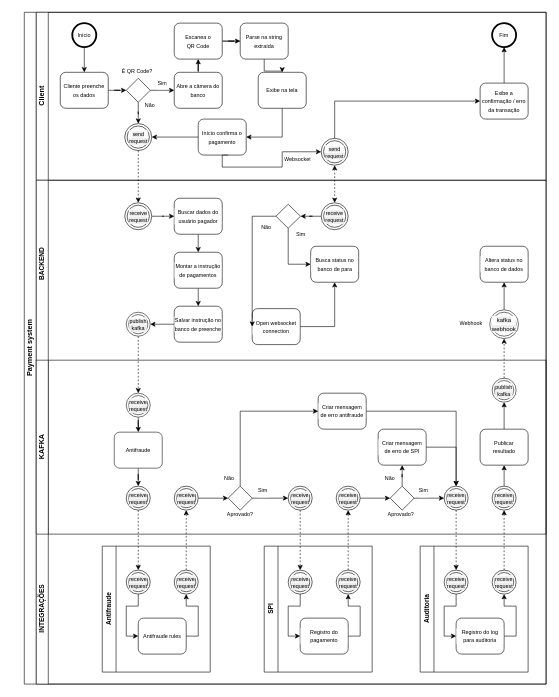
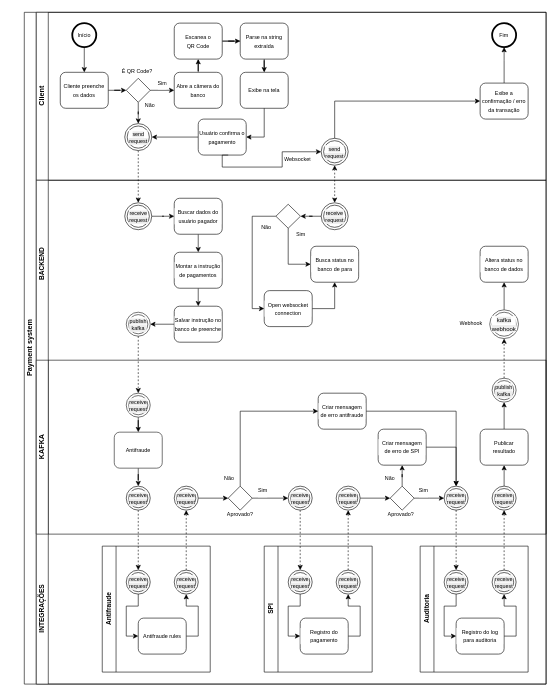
node "Exibe na tela": moved (282, 90) -> (264, 90)
node "Início confirma o pagamento": label "Início confirma o pagamento" -> "Usuário confirma o pagamento"
node "Open websocket connection": moved (276, 327) -> (288, 309)
